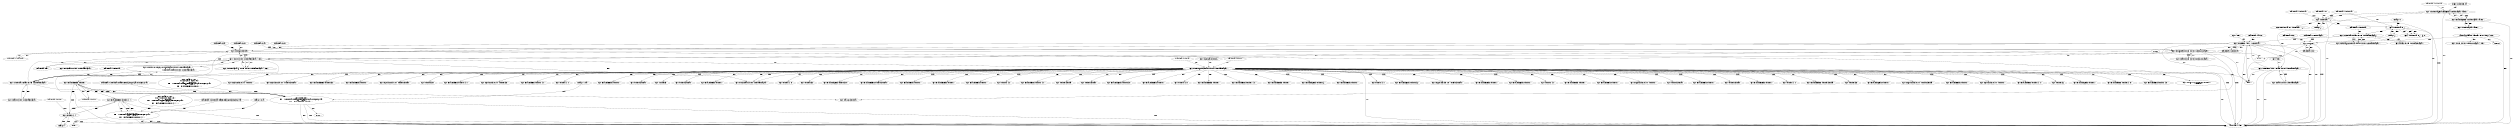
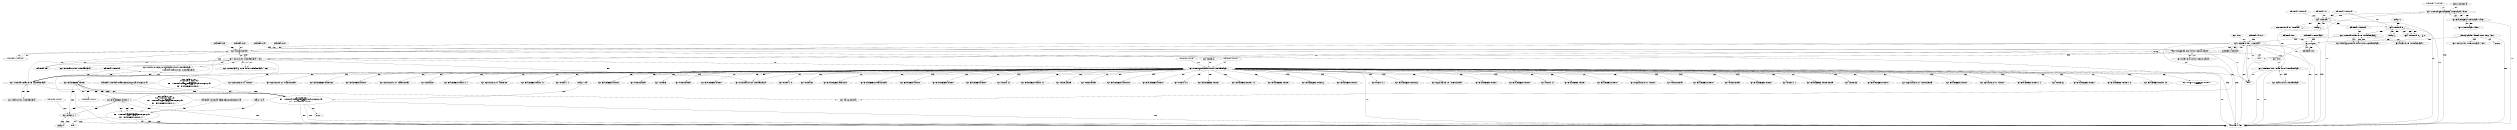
node "(Call,transparency_tptr+4)": label "(Call,transparency_tptr+4)" -> "(Call,obj_tptr+4)"
